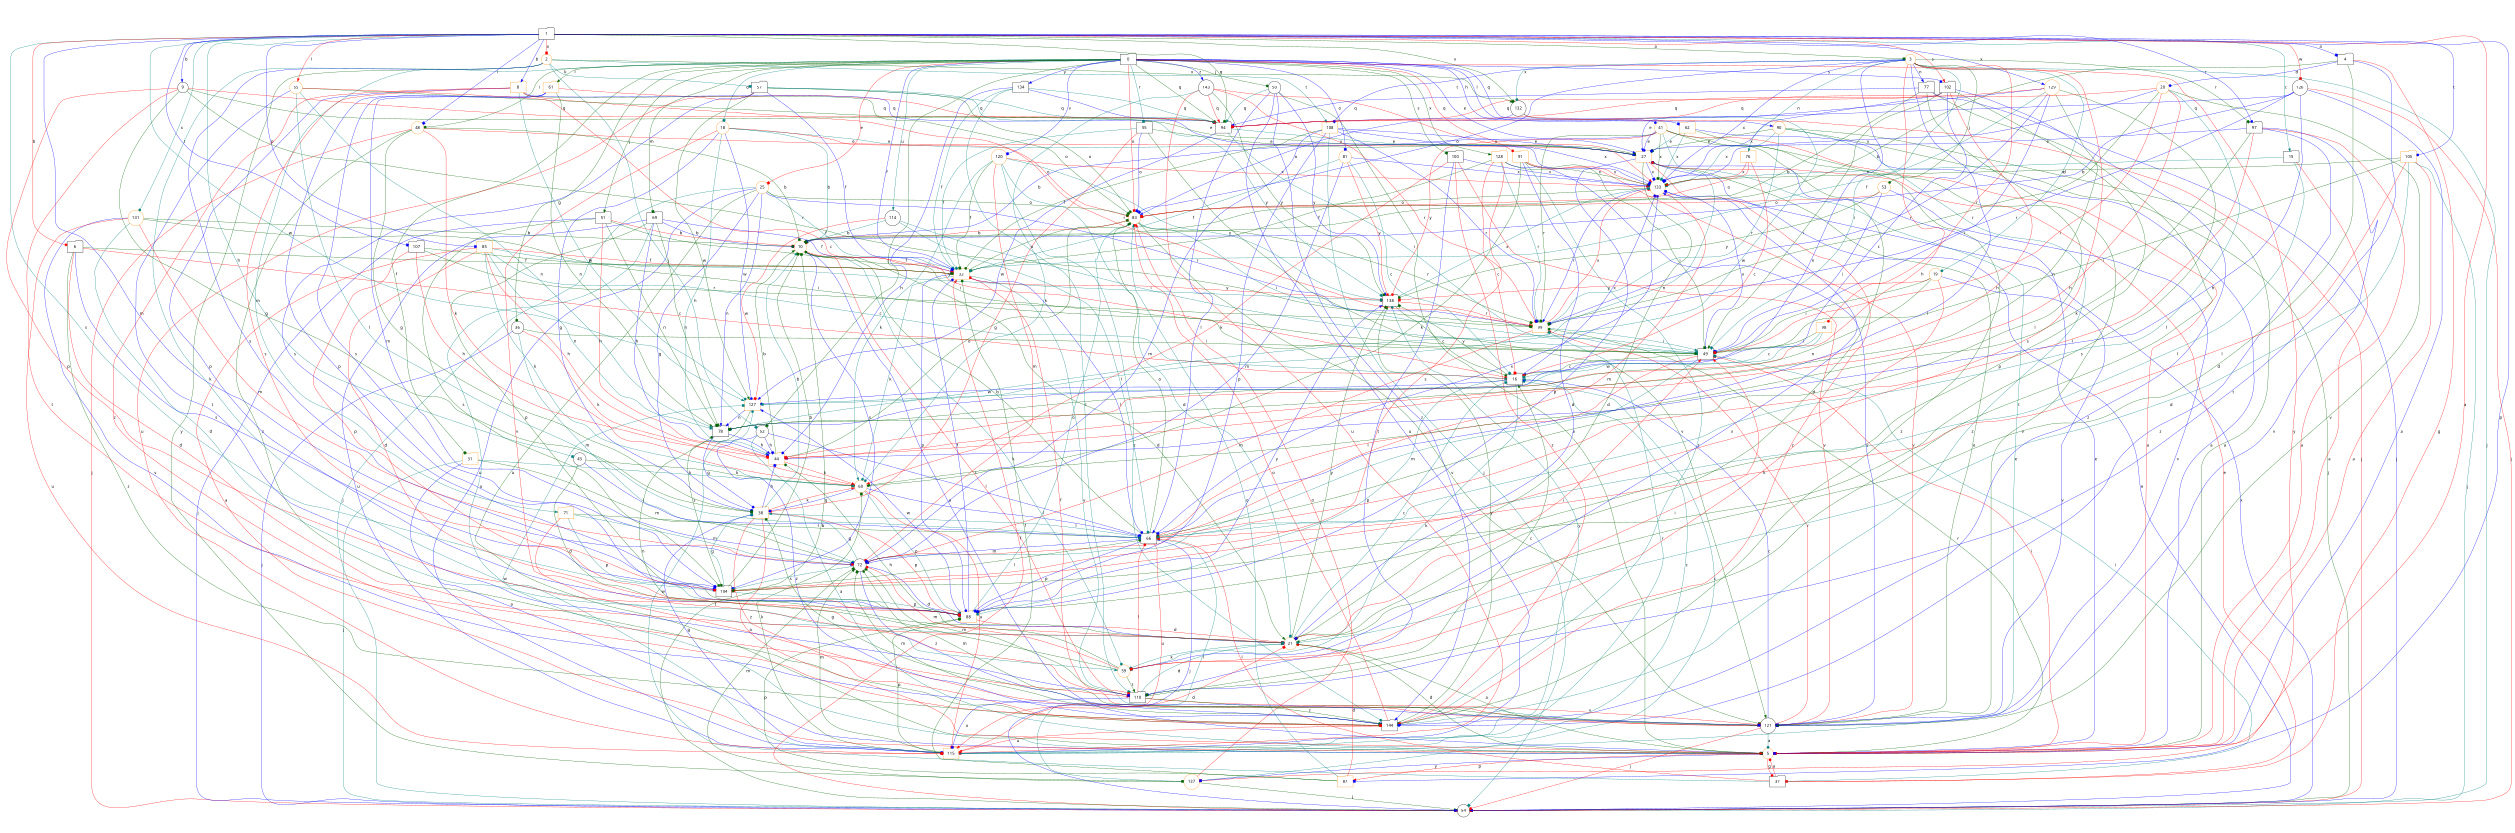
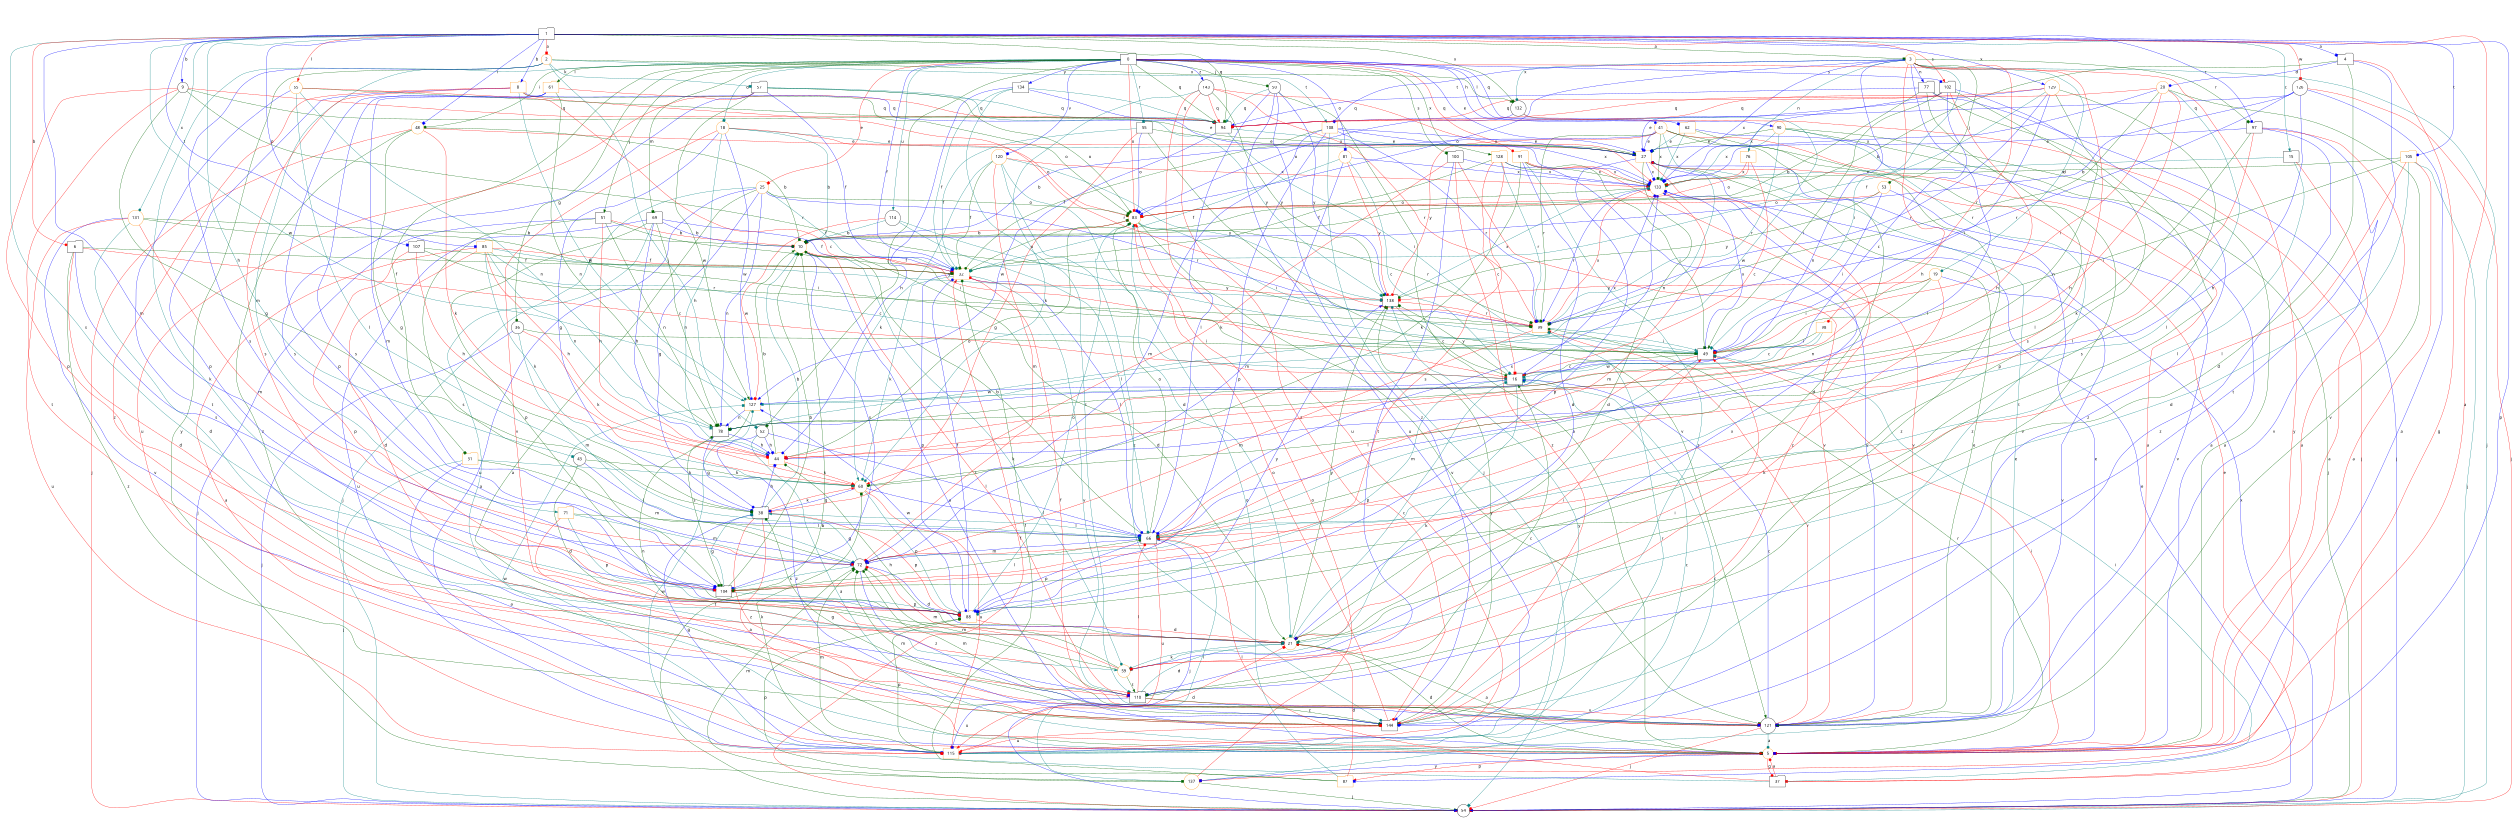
edge "143" -> "144": added, label "z"
node "38": color darkorange -> black
